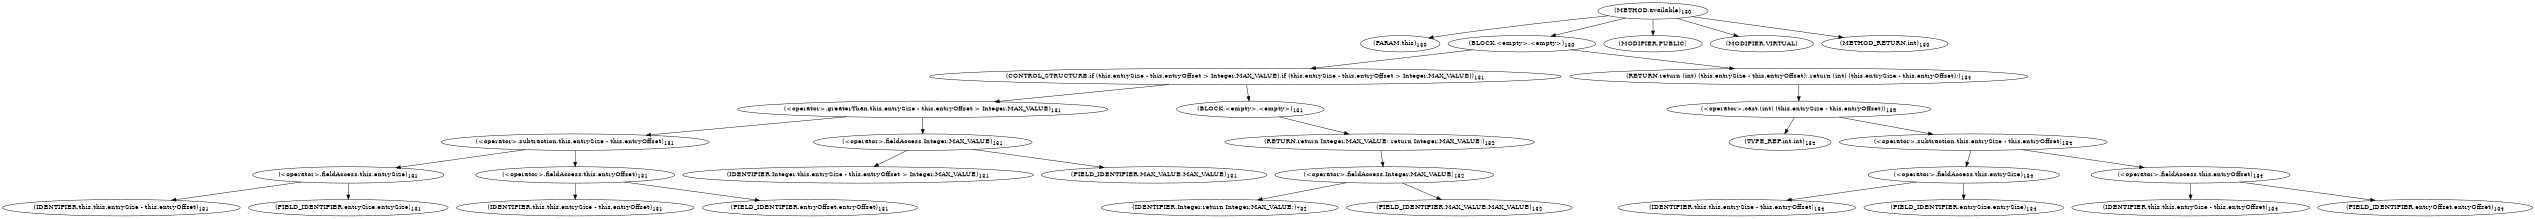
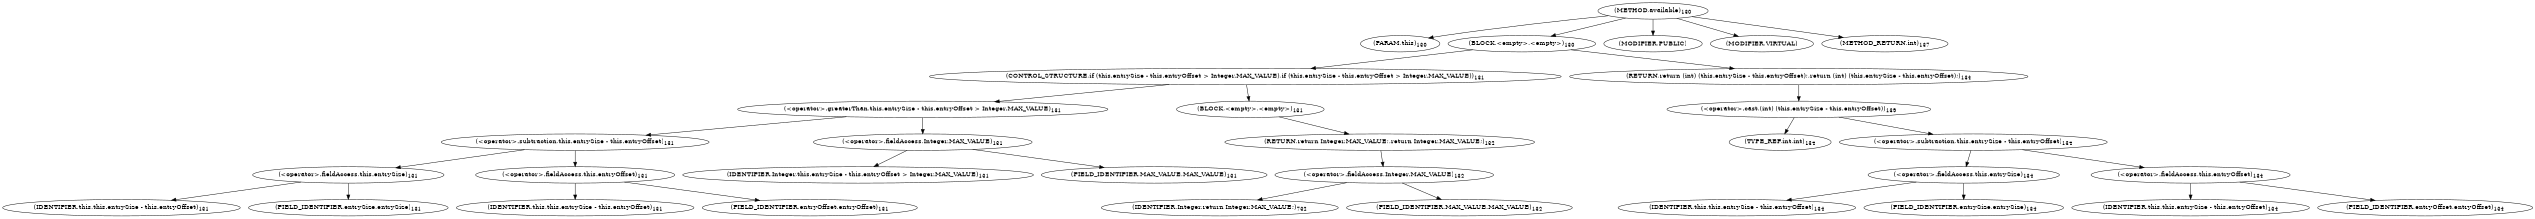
node "(METHOD_RETURN,int)": text "130" -> "137"
